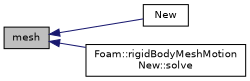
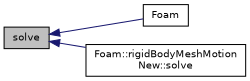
node "New": label "New" -> "Foam"
node "mesh": label "mesh" -> "solve"
